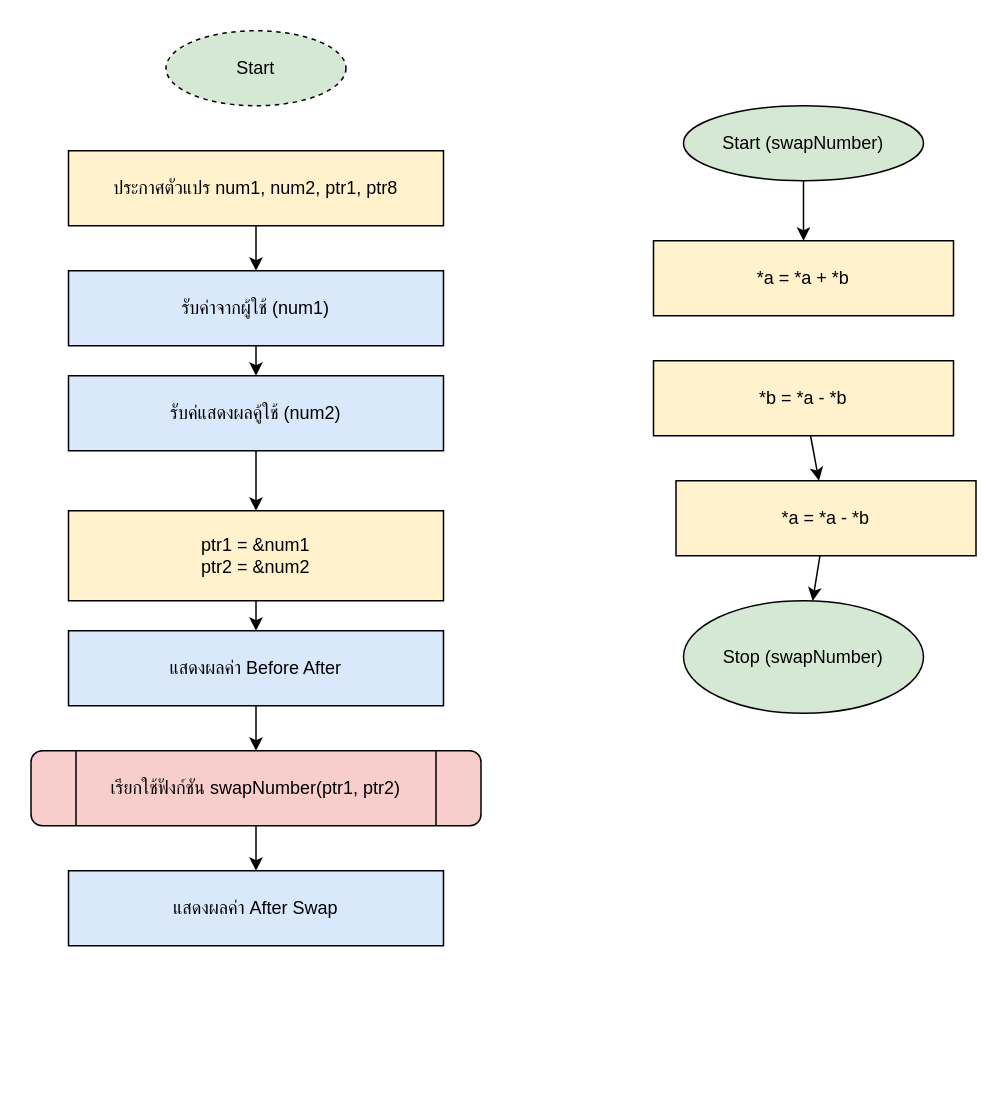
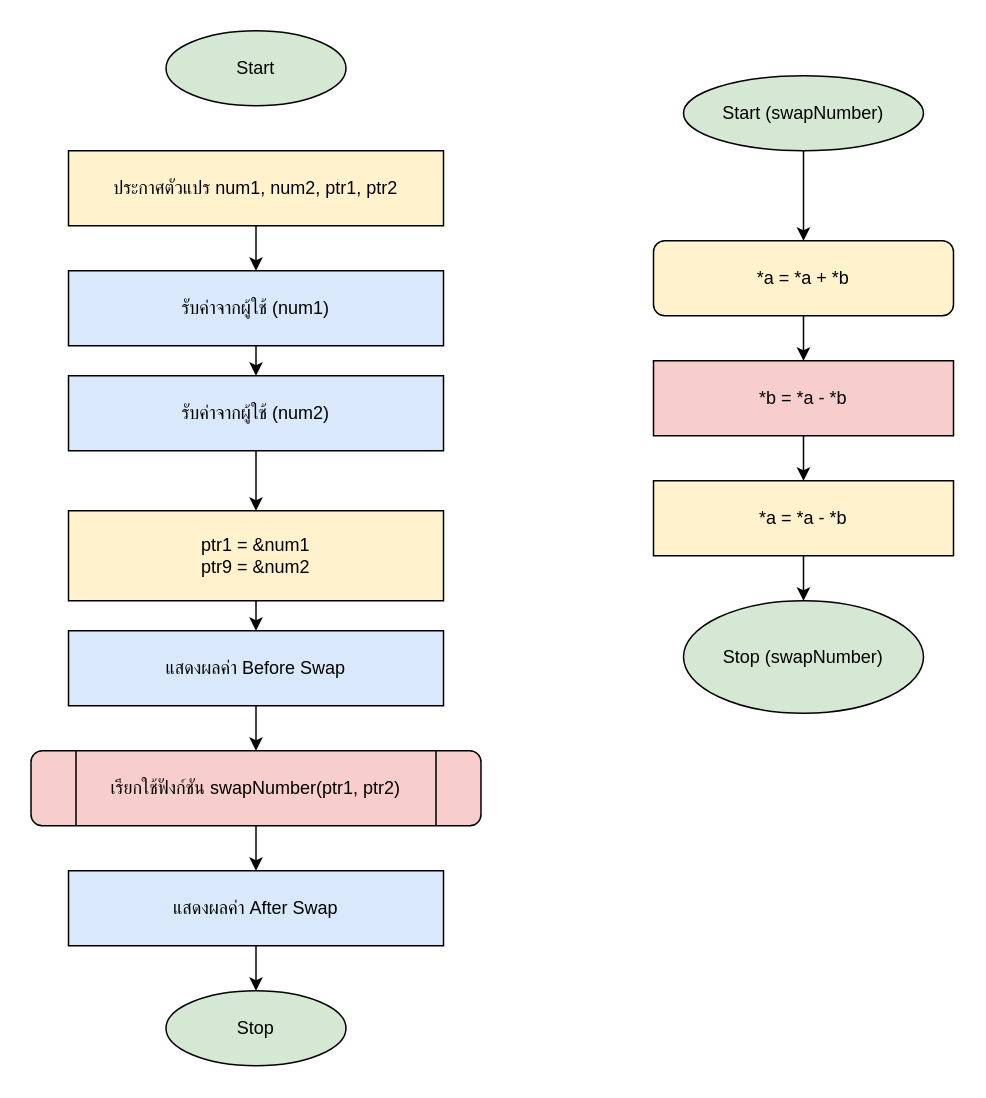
node "Start": style dashed -> solid
node "Start (swapNumber)": moved (803, 143) -> (803, 113)
node "ประกาศตัวแปร num1, num2, ptr1, ptr8": label "ประกาศตัวแปร num1, num2, ptr1, ptr8" -> "ประกาศตัวแปร num1, num2, ptr1, ptr2"
node "*a = *a + *b": shape rectangle -> rounded rectangle
edge "*a = *a + *b" -> "*b = *a - *b": added
node "*b = *a - *b": fillcolor #fff2cc -> #f8cecc
node "รับค่แสดงผลคู้ใช้ (num2)": label "รับค่แสดงผลคู้ใช้ (num2)" -> "รับค่าจากผู้ใช้ (num2)"
node "*a = *a - *b": moved (826, 518) -> (803, 518)
node "ptr1 = &num1 ptr2 = &num2": label "ptr1 = &num1 ptr2 = &num2" -> "ptr1 = &num1 ptr9 = &num2"
node "แสดงผลค่า Before After": label "แสดงผลค่า Before After" -> "แสดงผลค่า Before Swap"
edge "แสดงผลค่า After Swap" -> "Stop": added
node "Stop": added
